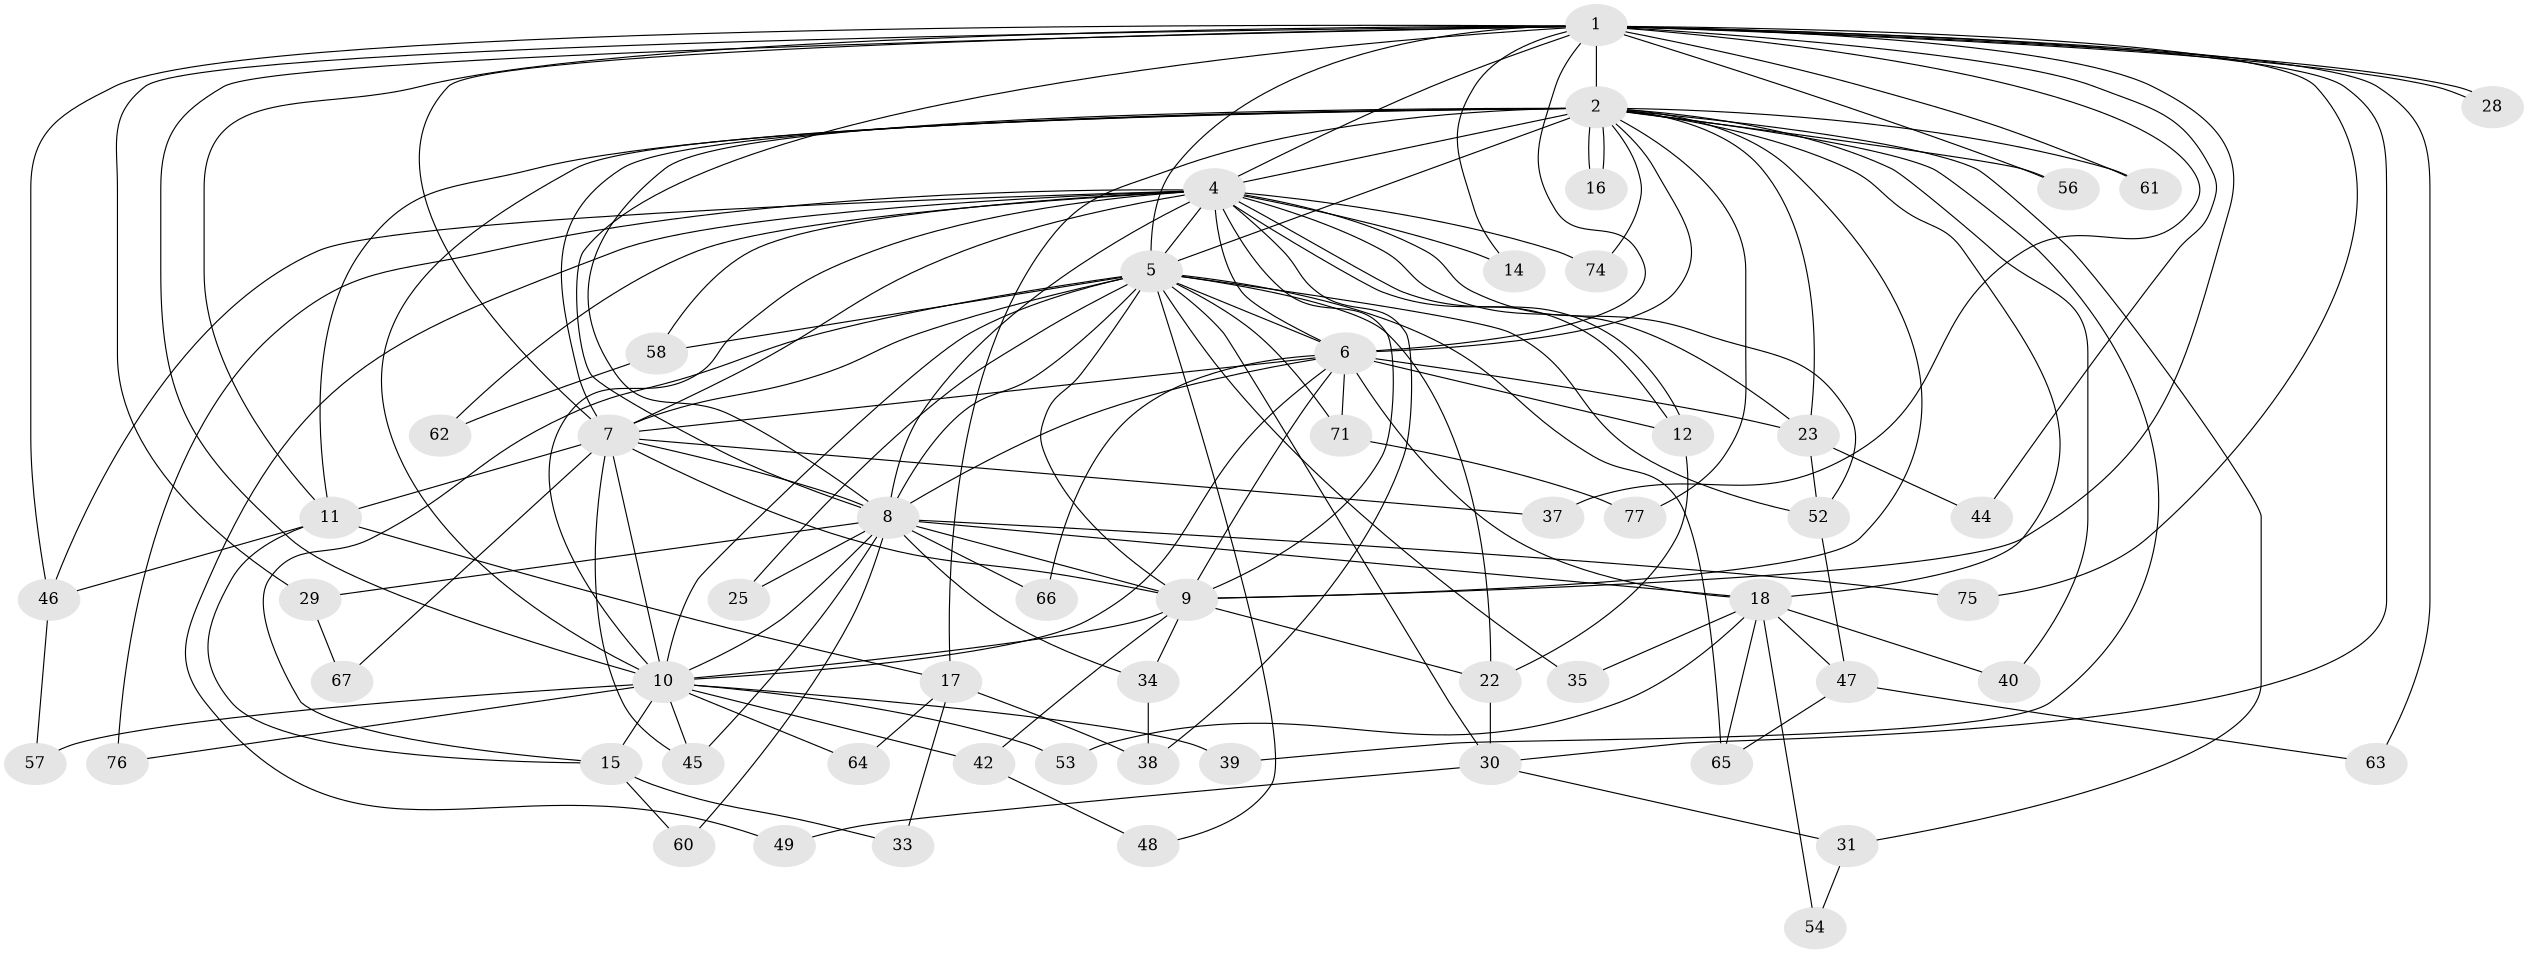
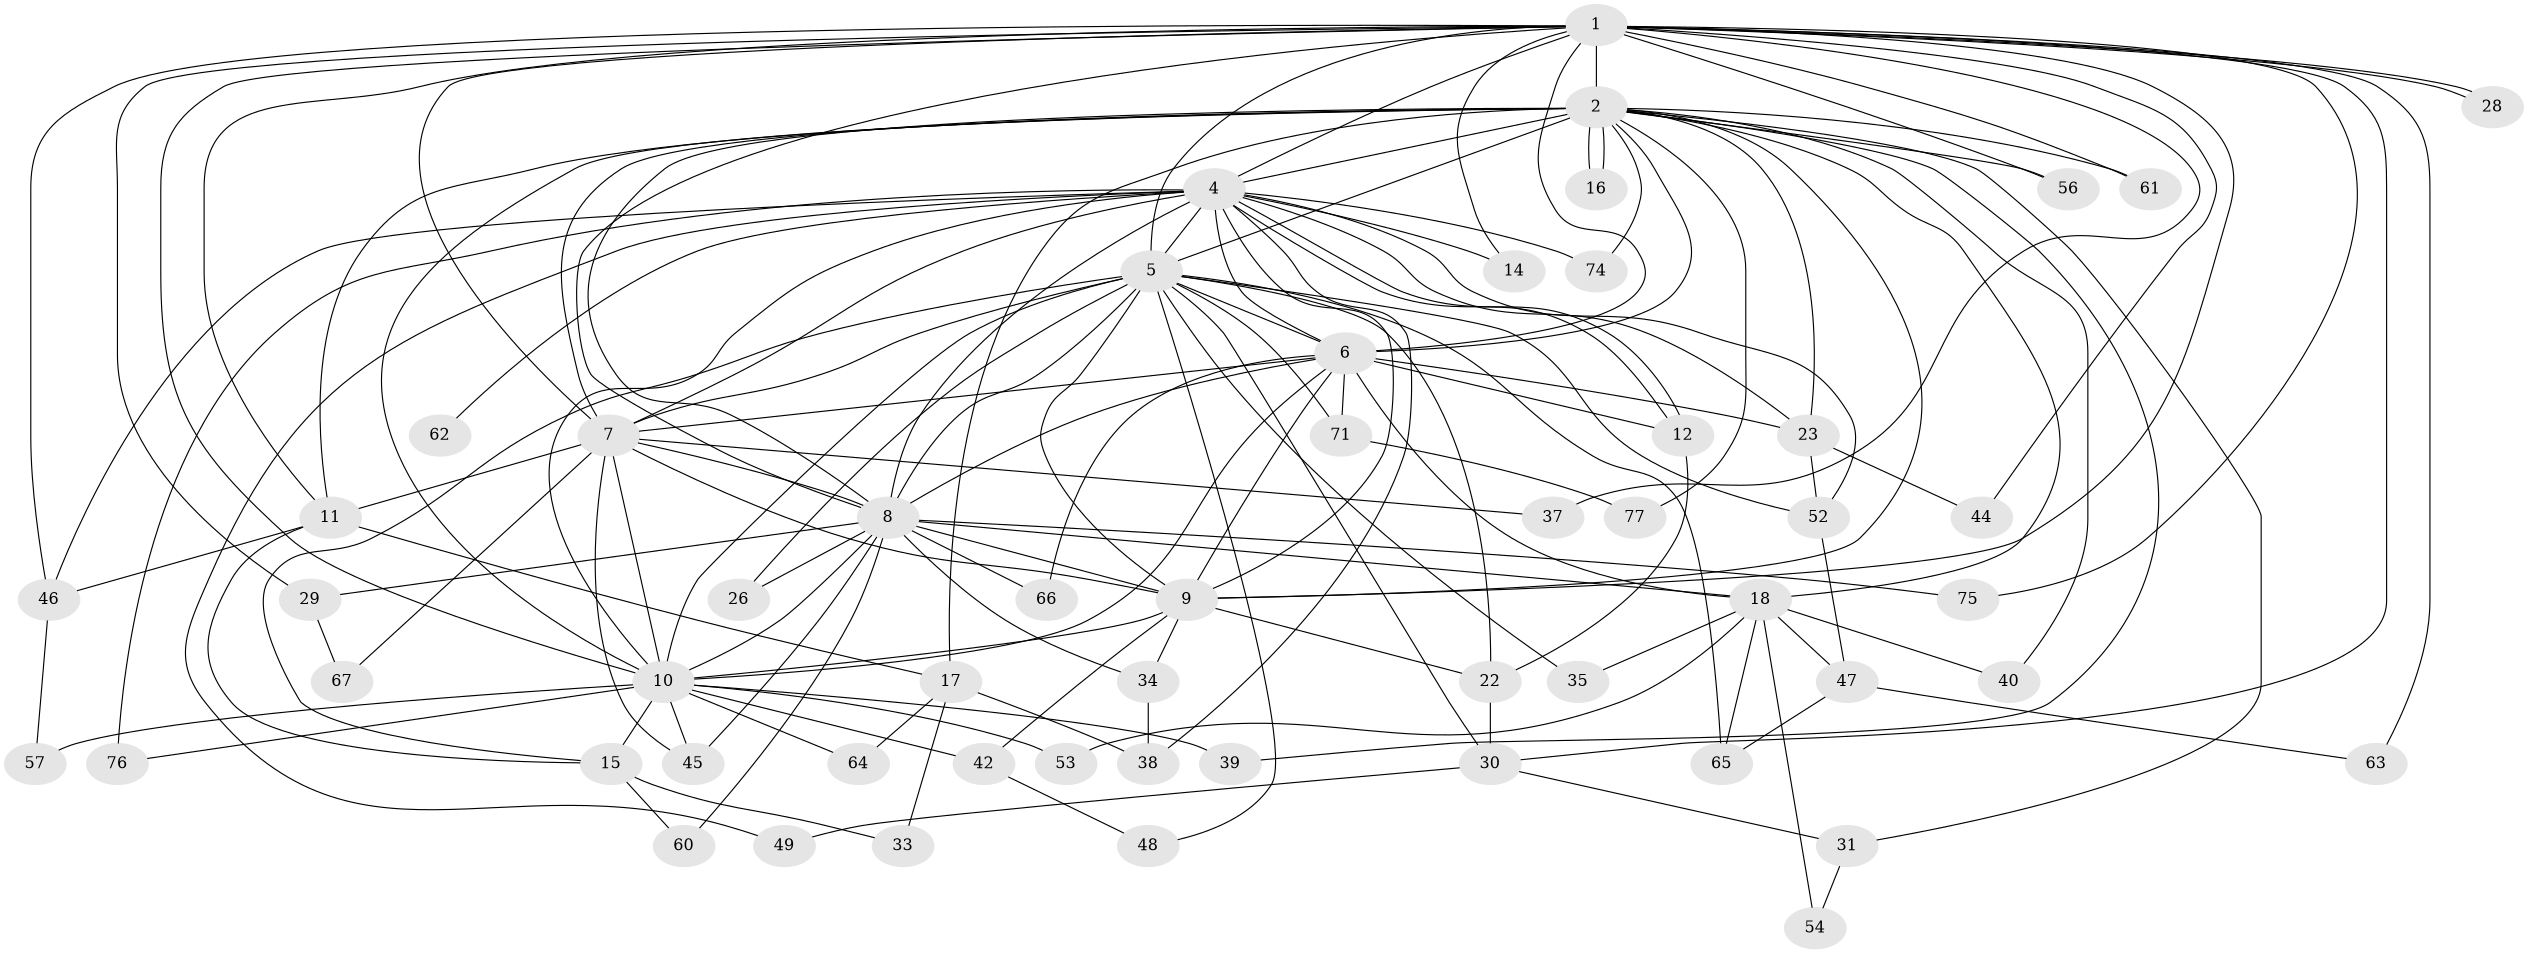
node "58": removed
node "25": label "25" -> "26"
